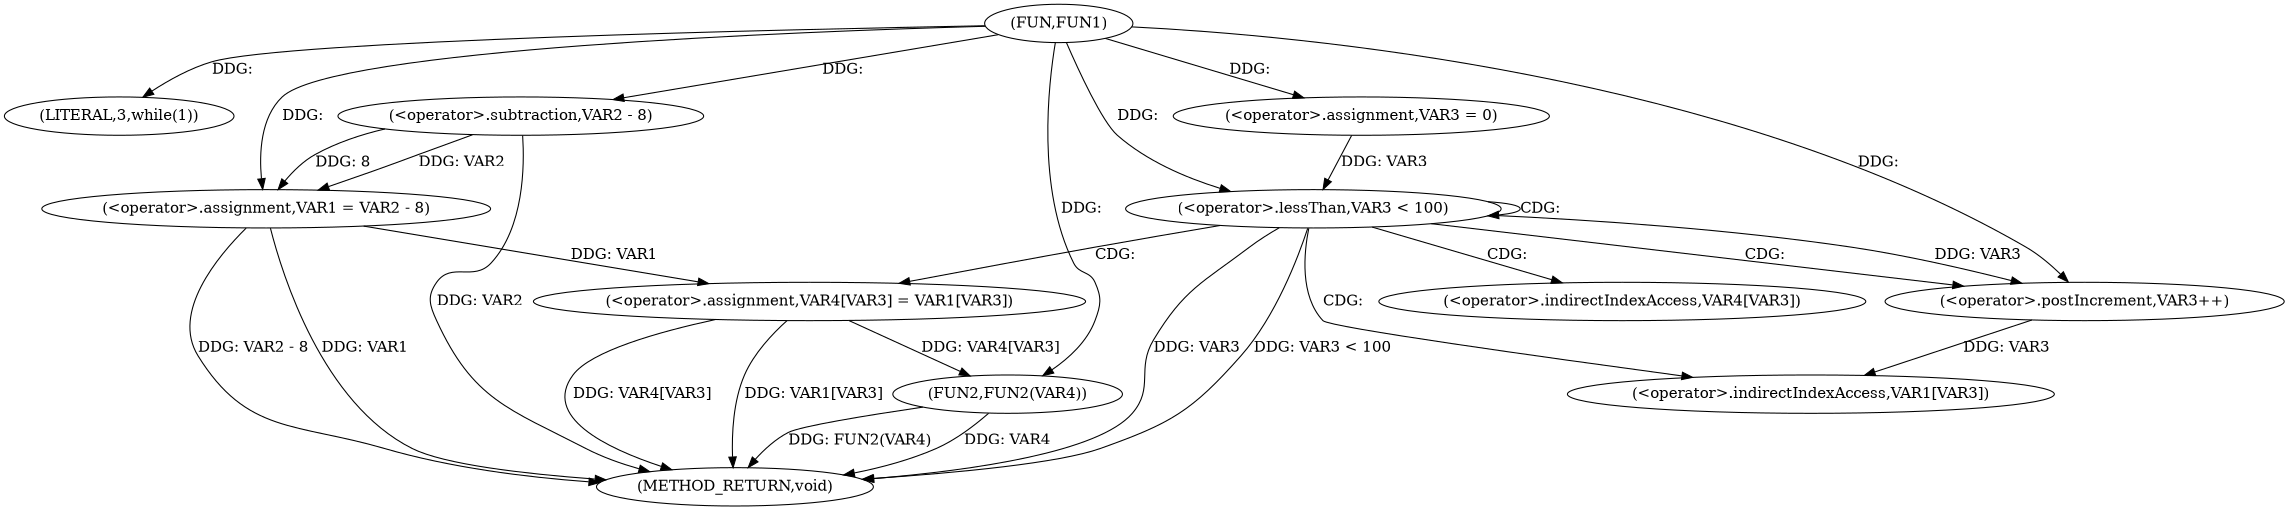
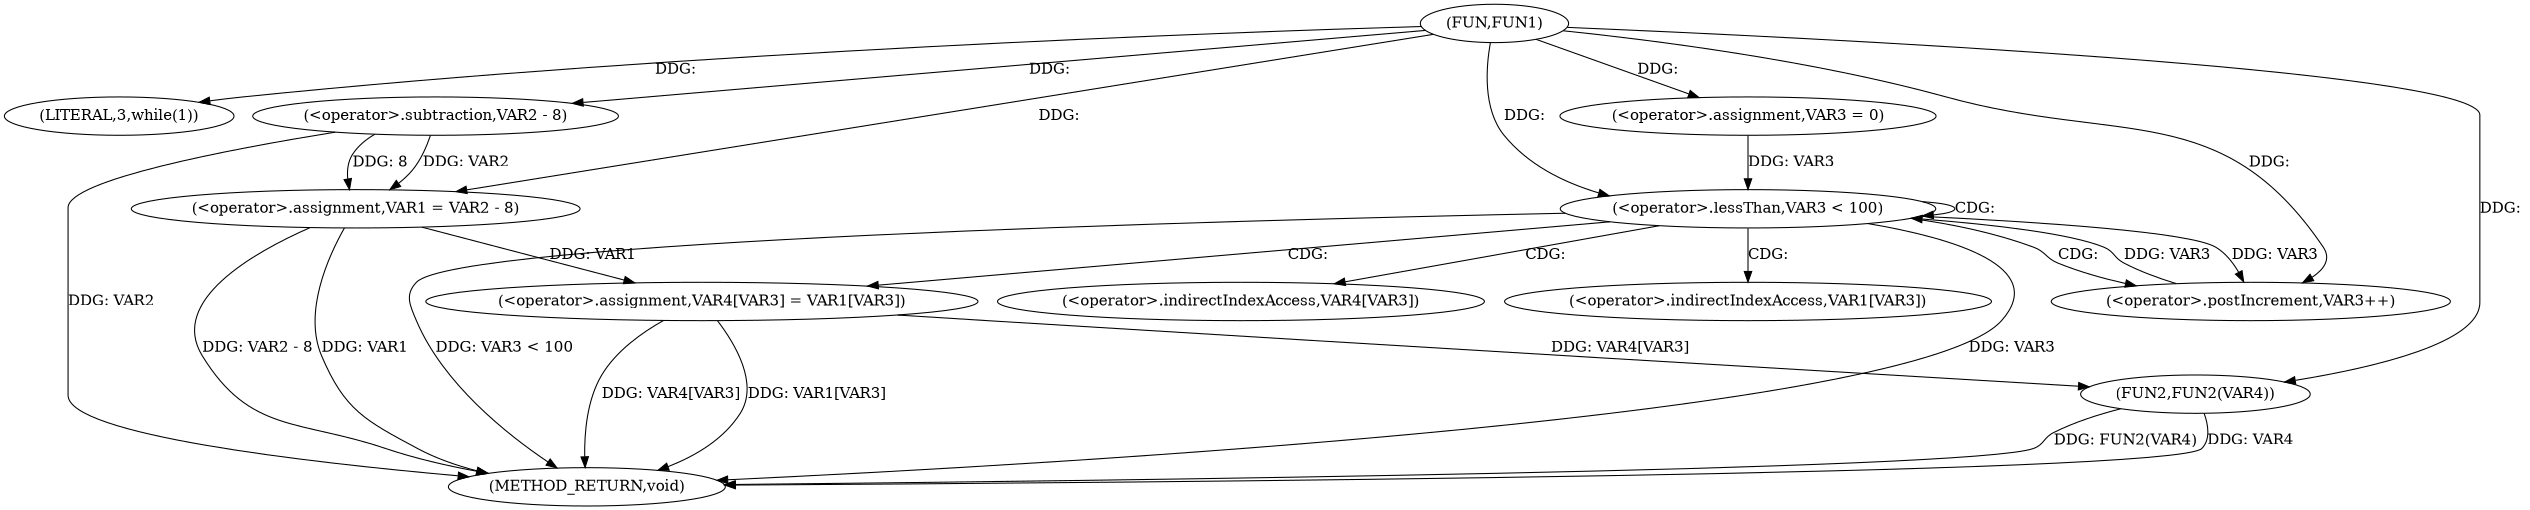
edge "(<operator>.postIncrement,VAR3++)" -> "(<operator>.indirectIndexAccess,VAR1[VAR3])": now "(<operator>.postIncrement,VAR3++)" -> "(<operator>.lessThan,VAR3 < 100)"
